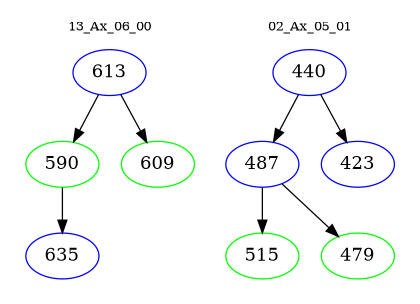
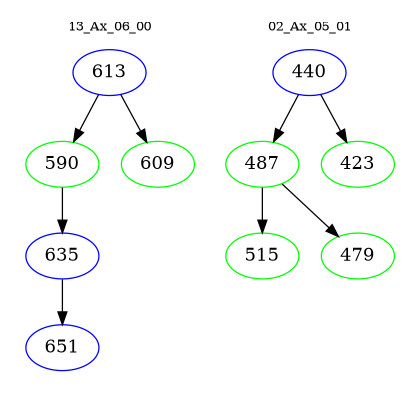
node "487": color blue -> green
node "423": color blue -> green
node "651": added
